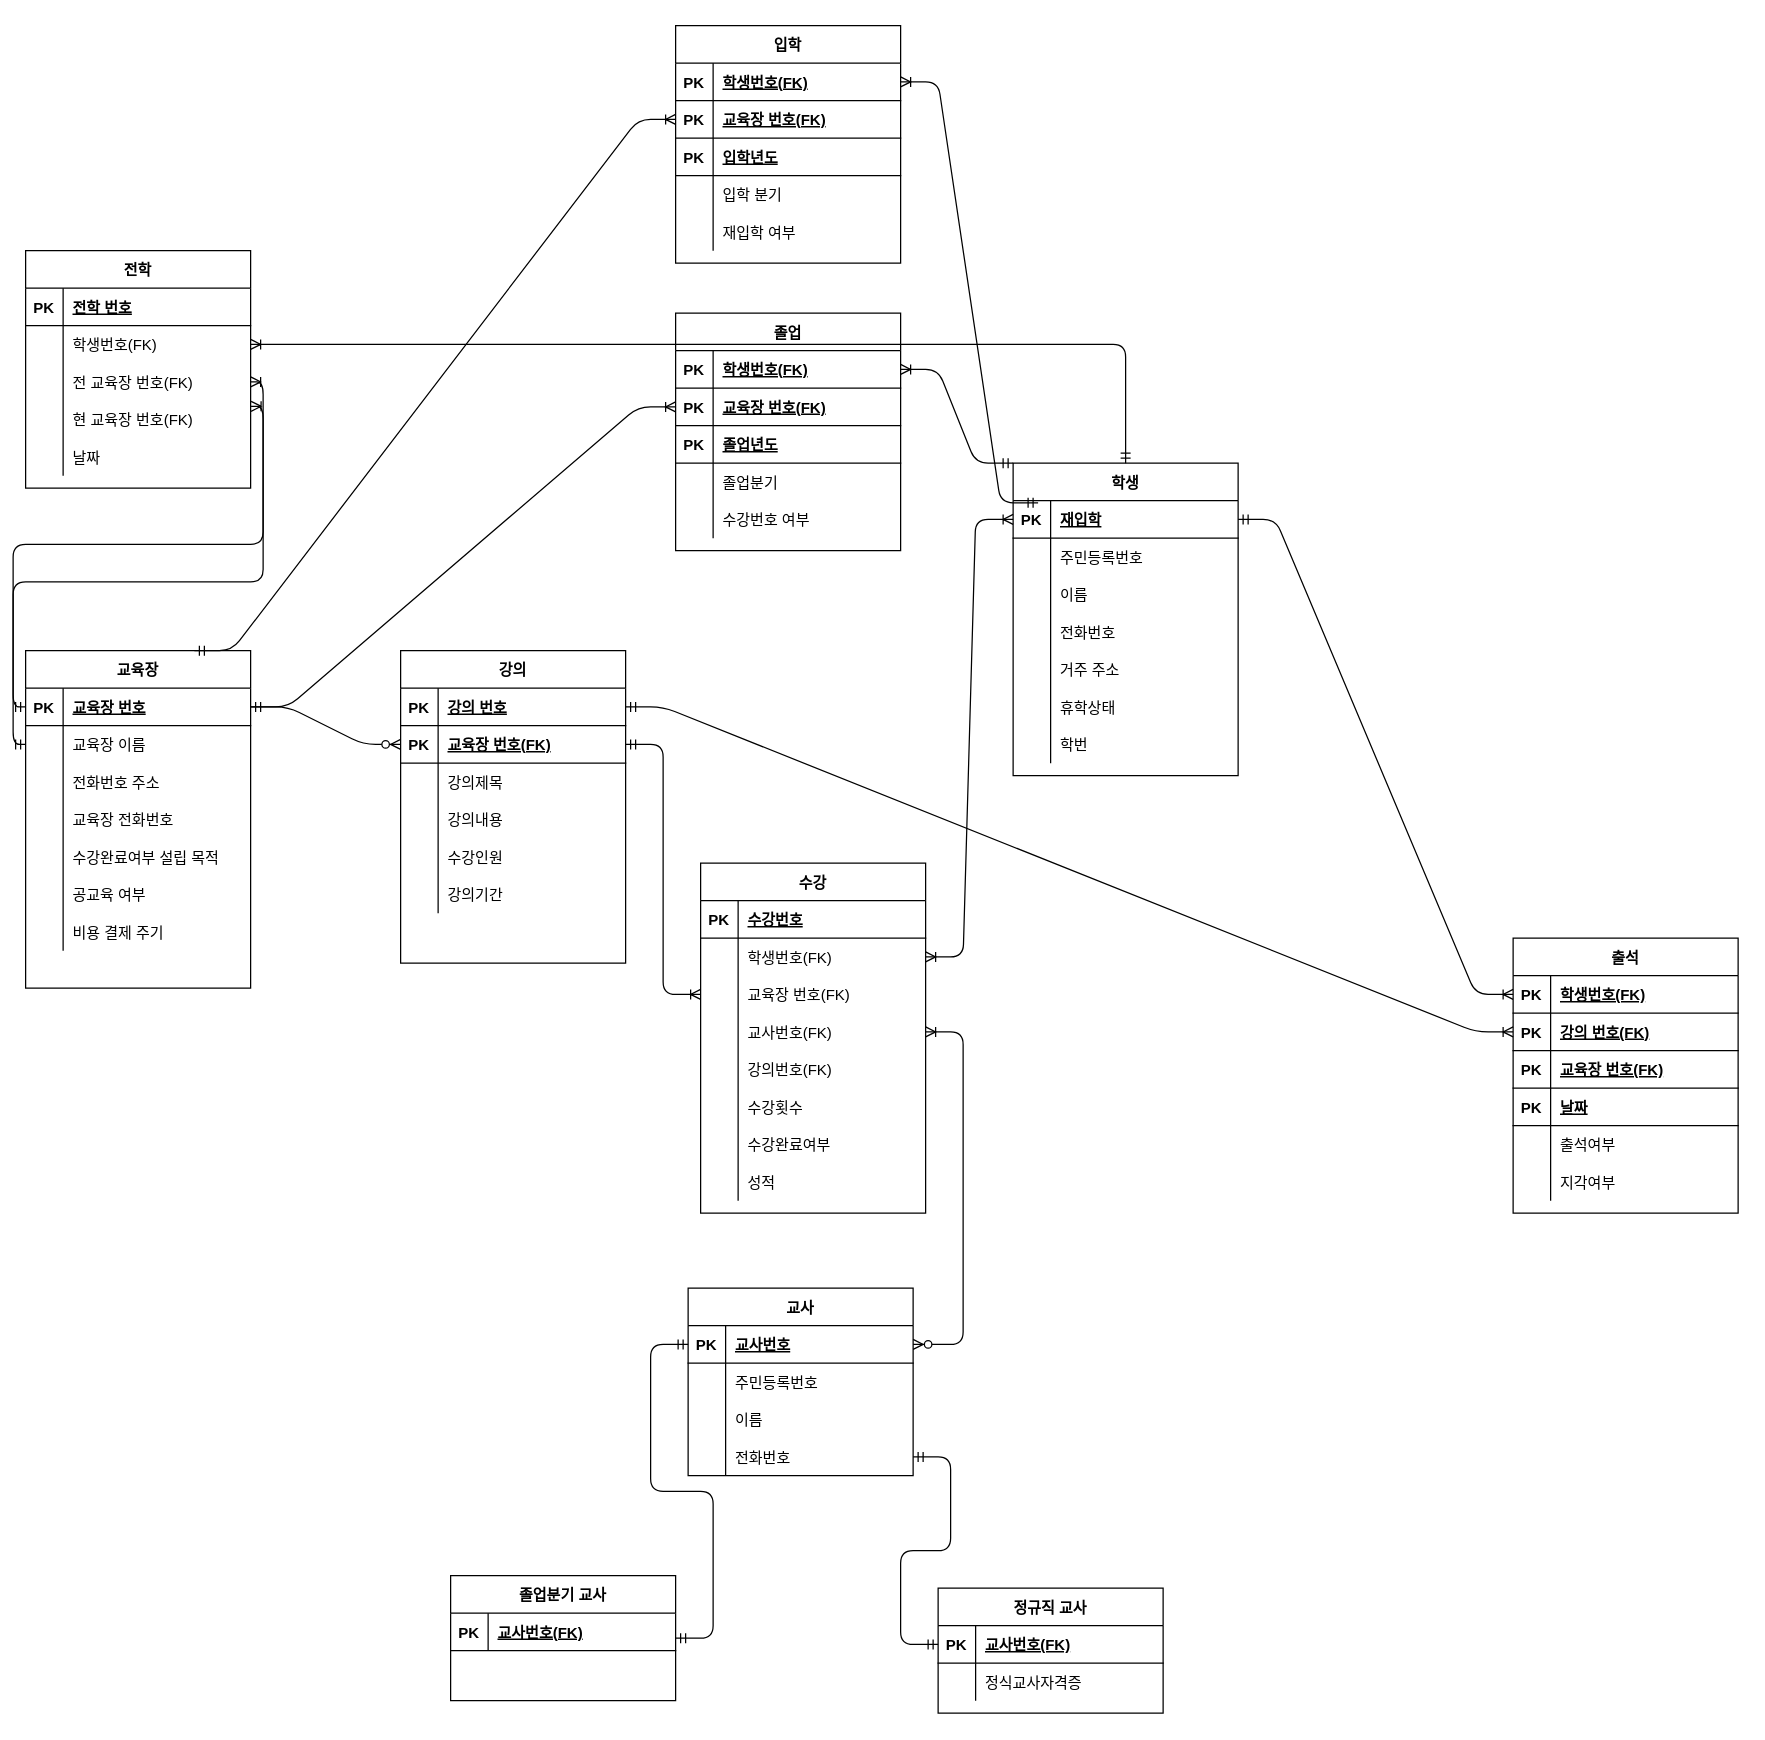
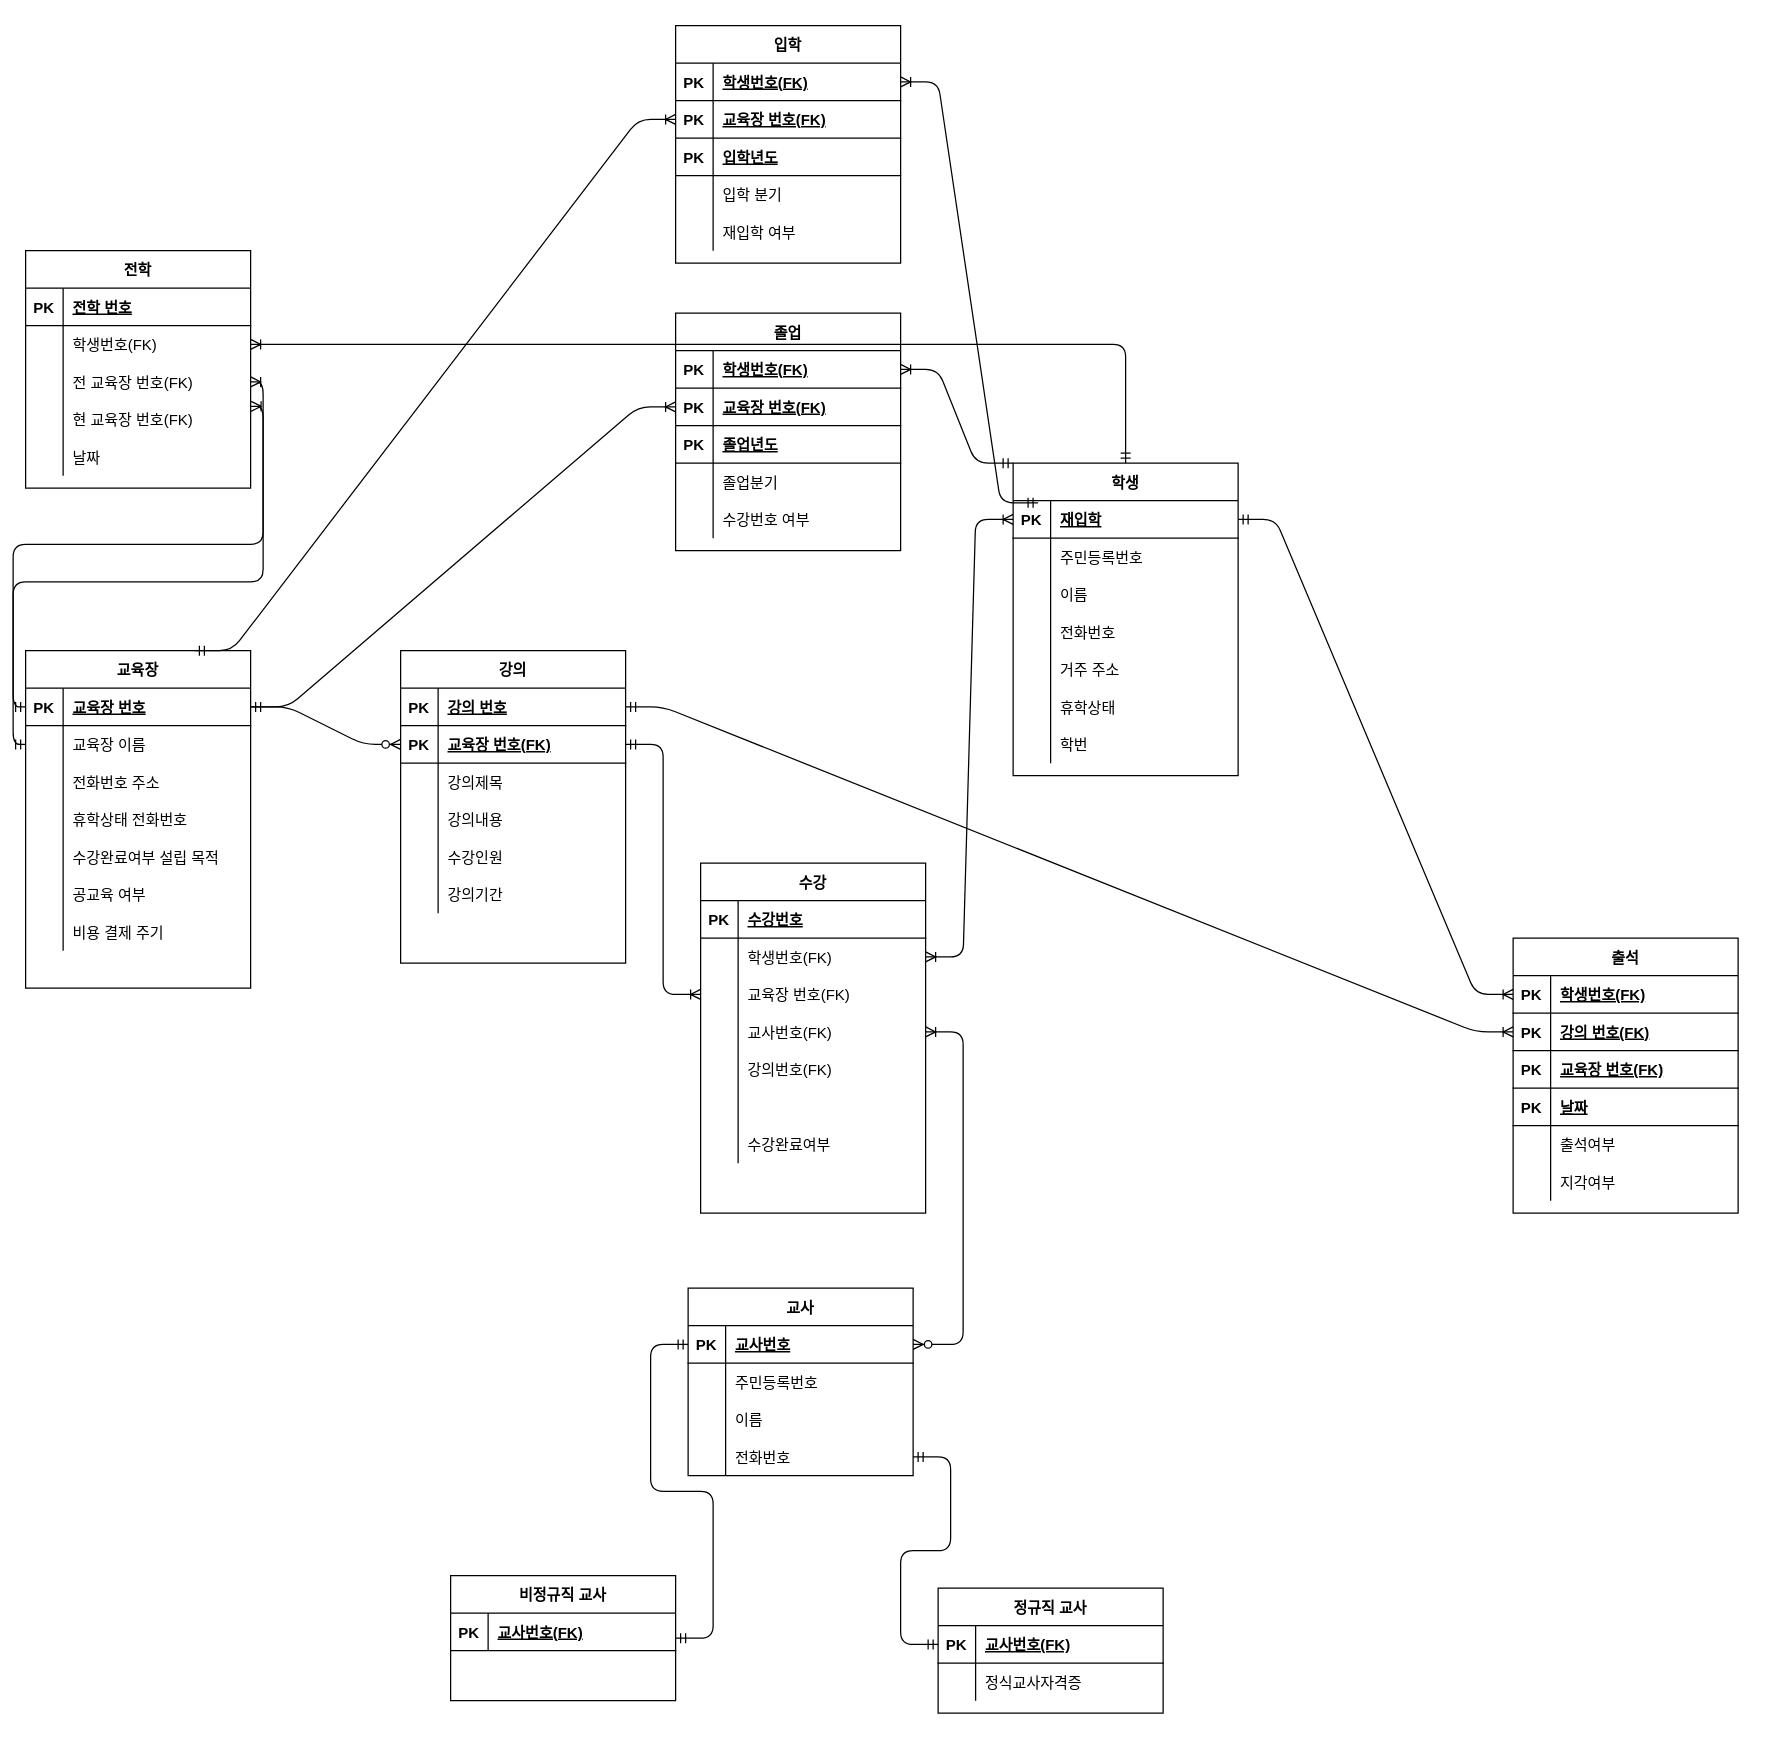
node "교육장 전화번호": label "교육장 전화번호" -> "휴학상태 전화번호"
node "수강횟수": removed
node "성적": removed
node "졸업분기 교사": label "졸업분기 교사" -> "비정규직 교사"
